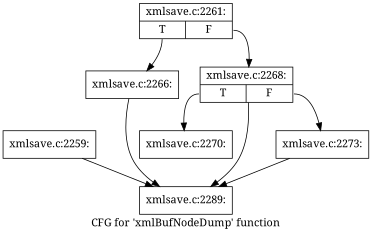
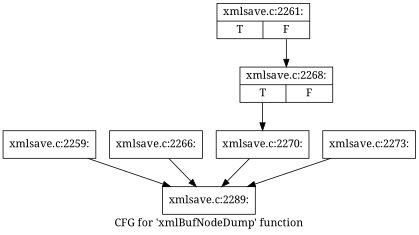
edge "xmlsave.c:2261:" -> "xmlsave.c:2266:": removed
edge "xmlsave.c:2268:" -> "xmlsave.c:2273:": removed
edge "xmlsave.c:2268:" -> "xmlsave.c:2289:": now "xmlsave.c:2270:" -> "xmlsave.c:2289:"
